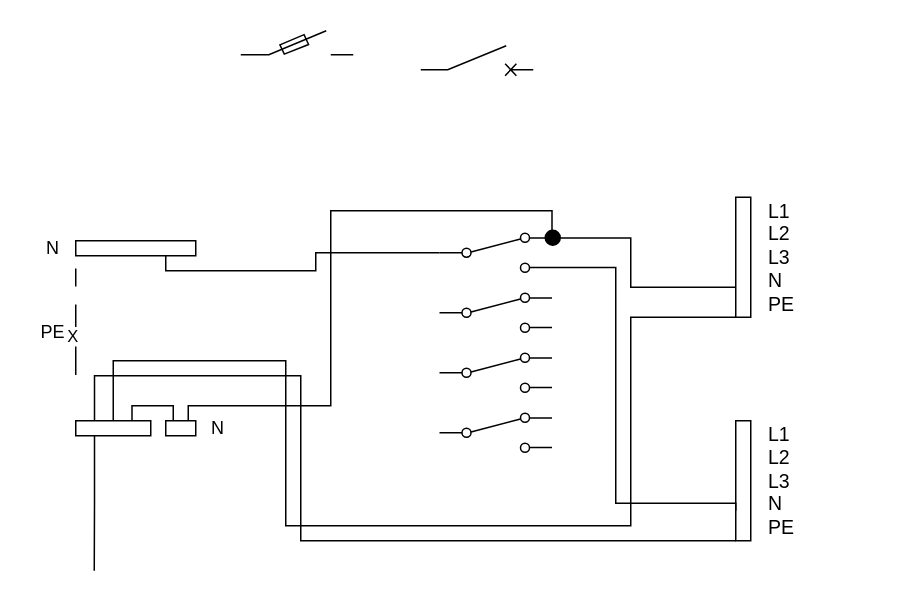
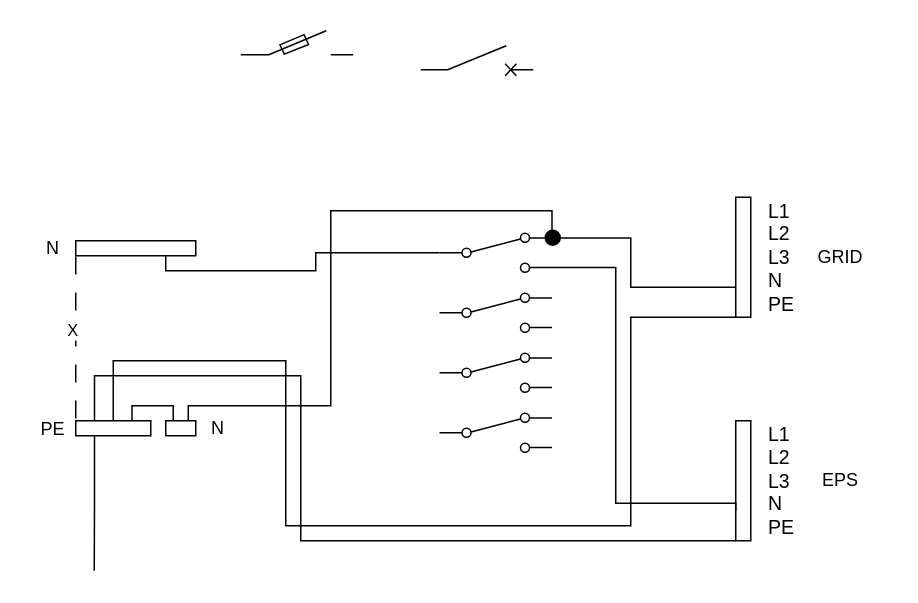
node "GRID": added
node "PE": moved (53, 332) -> (53, 430)
node "EPS": added
